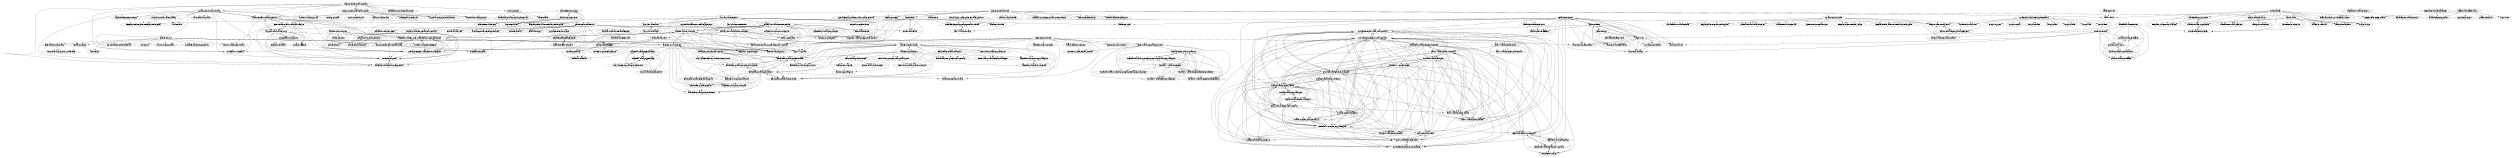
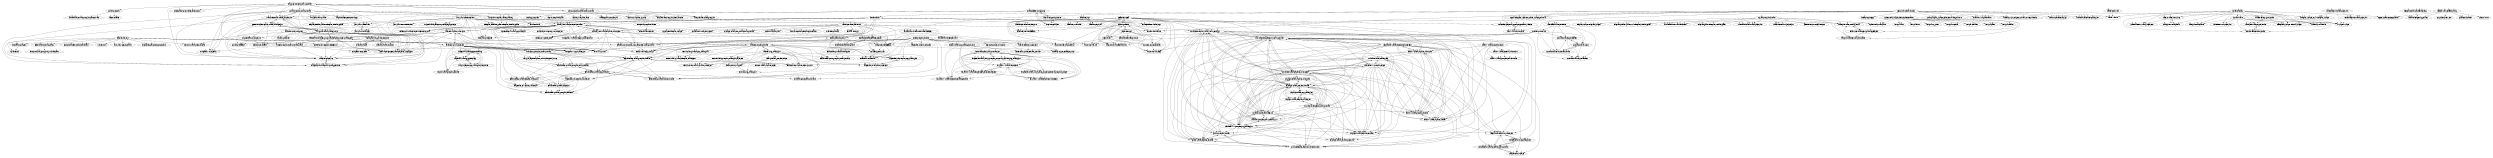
node "AElfProject/PumpFun": label "AElfProject/PumpFun" -> "AElfProject/AElf"
node "viniken2024/roblox-Blox-Fruits-Executor-mod": added
node "copy4444/sprunki": label "copy4444/sprunki" -> "kare4444/sprunki"
node "Takhi77/Solana-meteora-volume-bot": added
